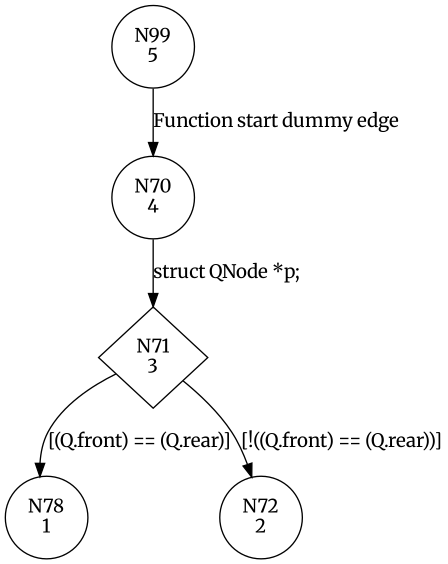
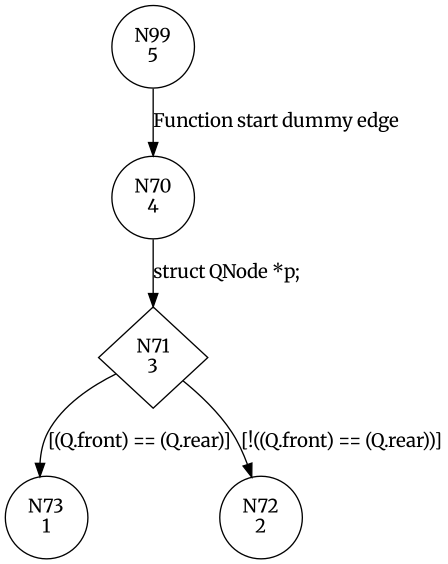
node "N78 1": label "N78 1" -> "N73 1"
